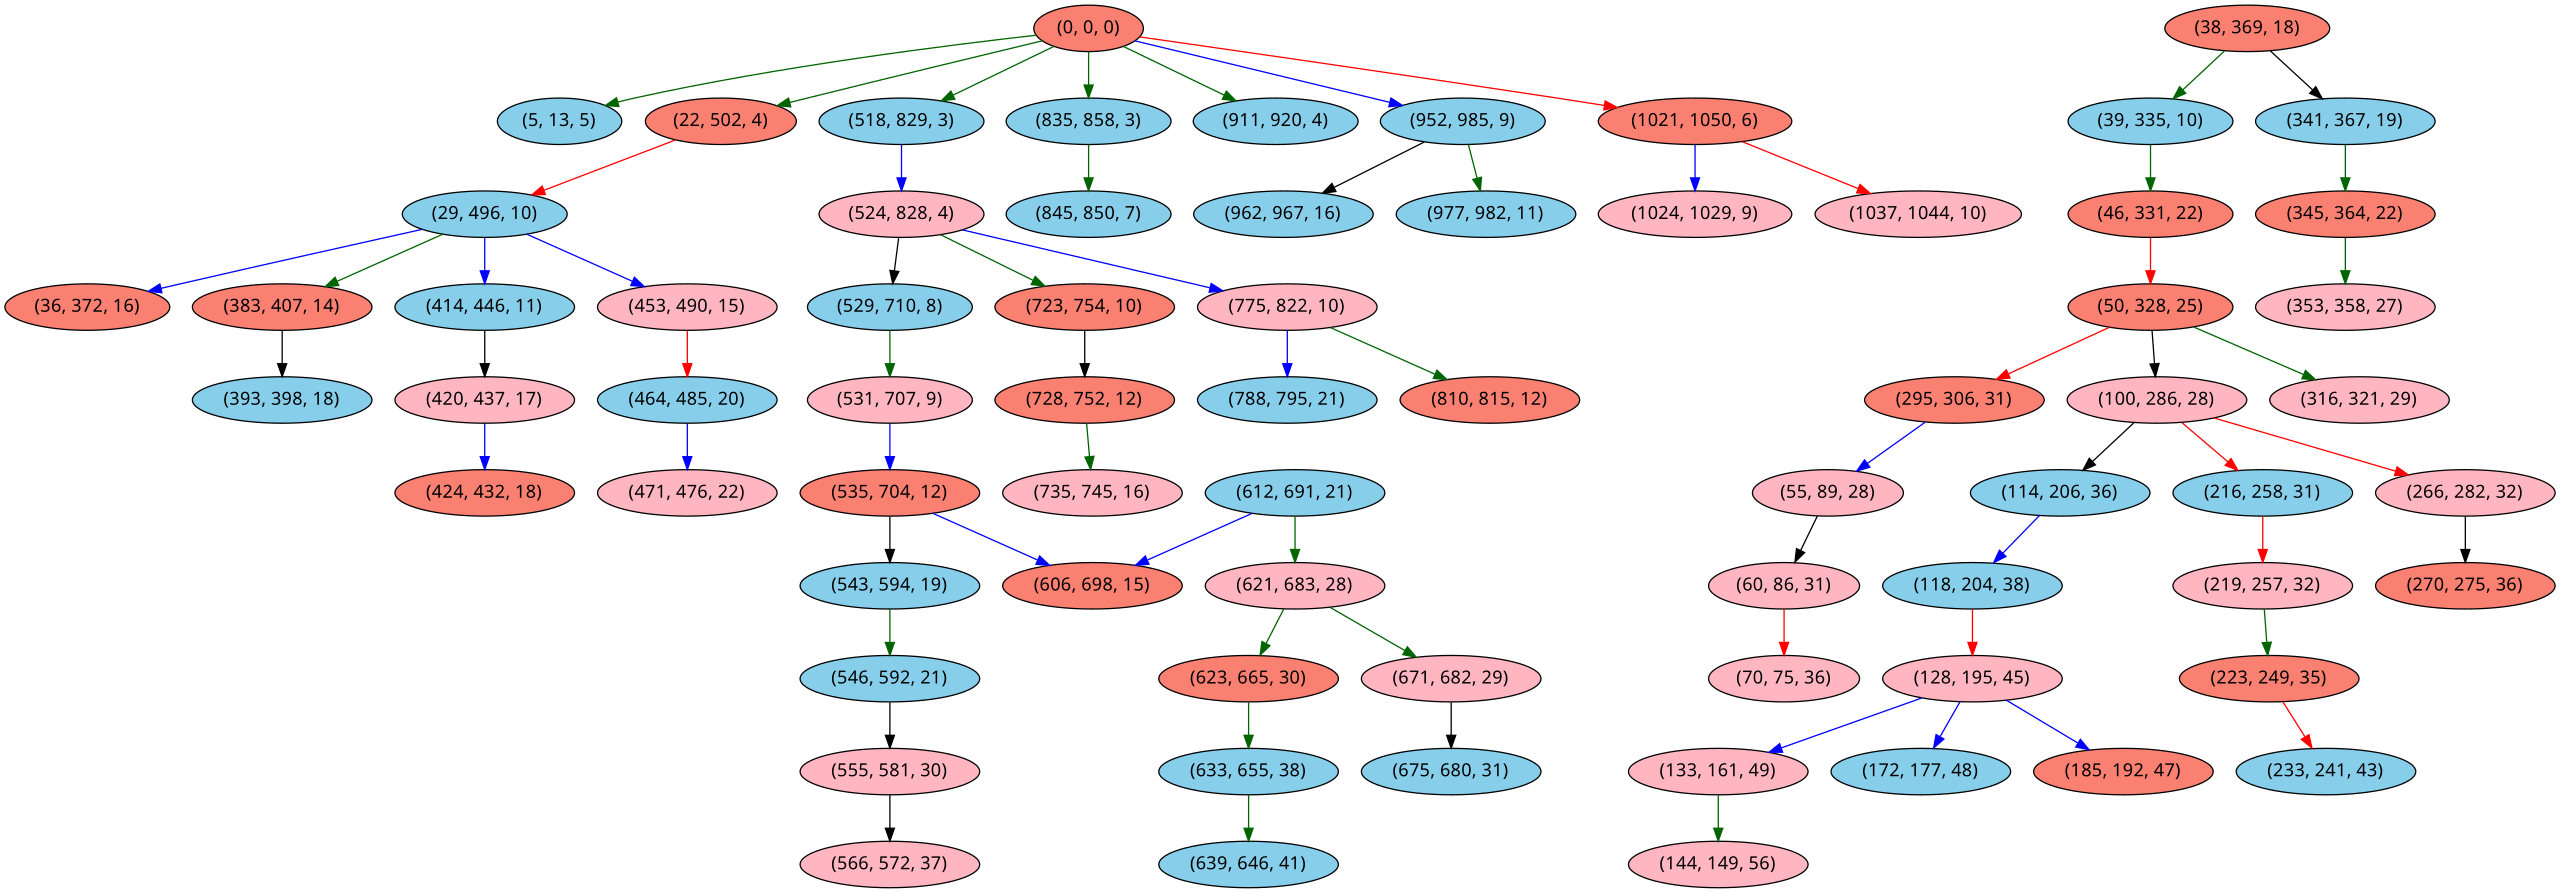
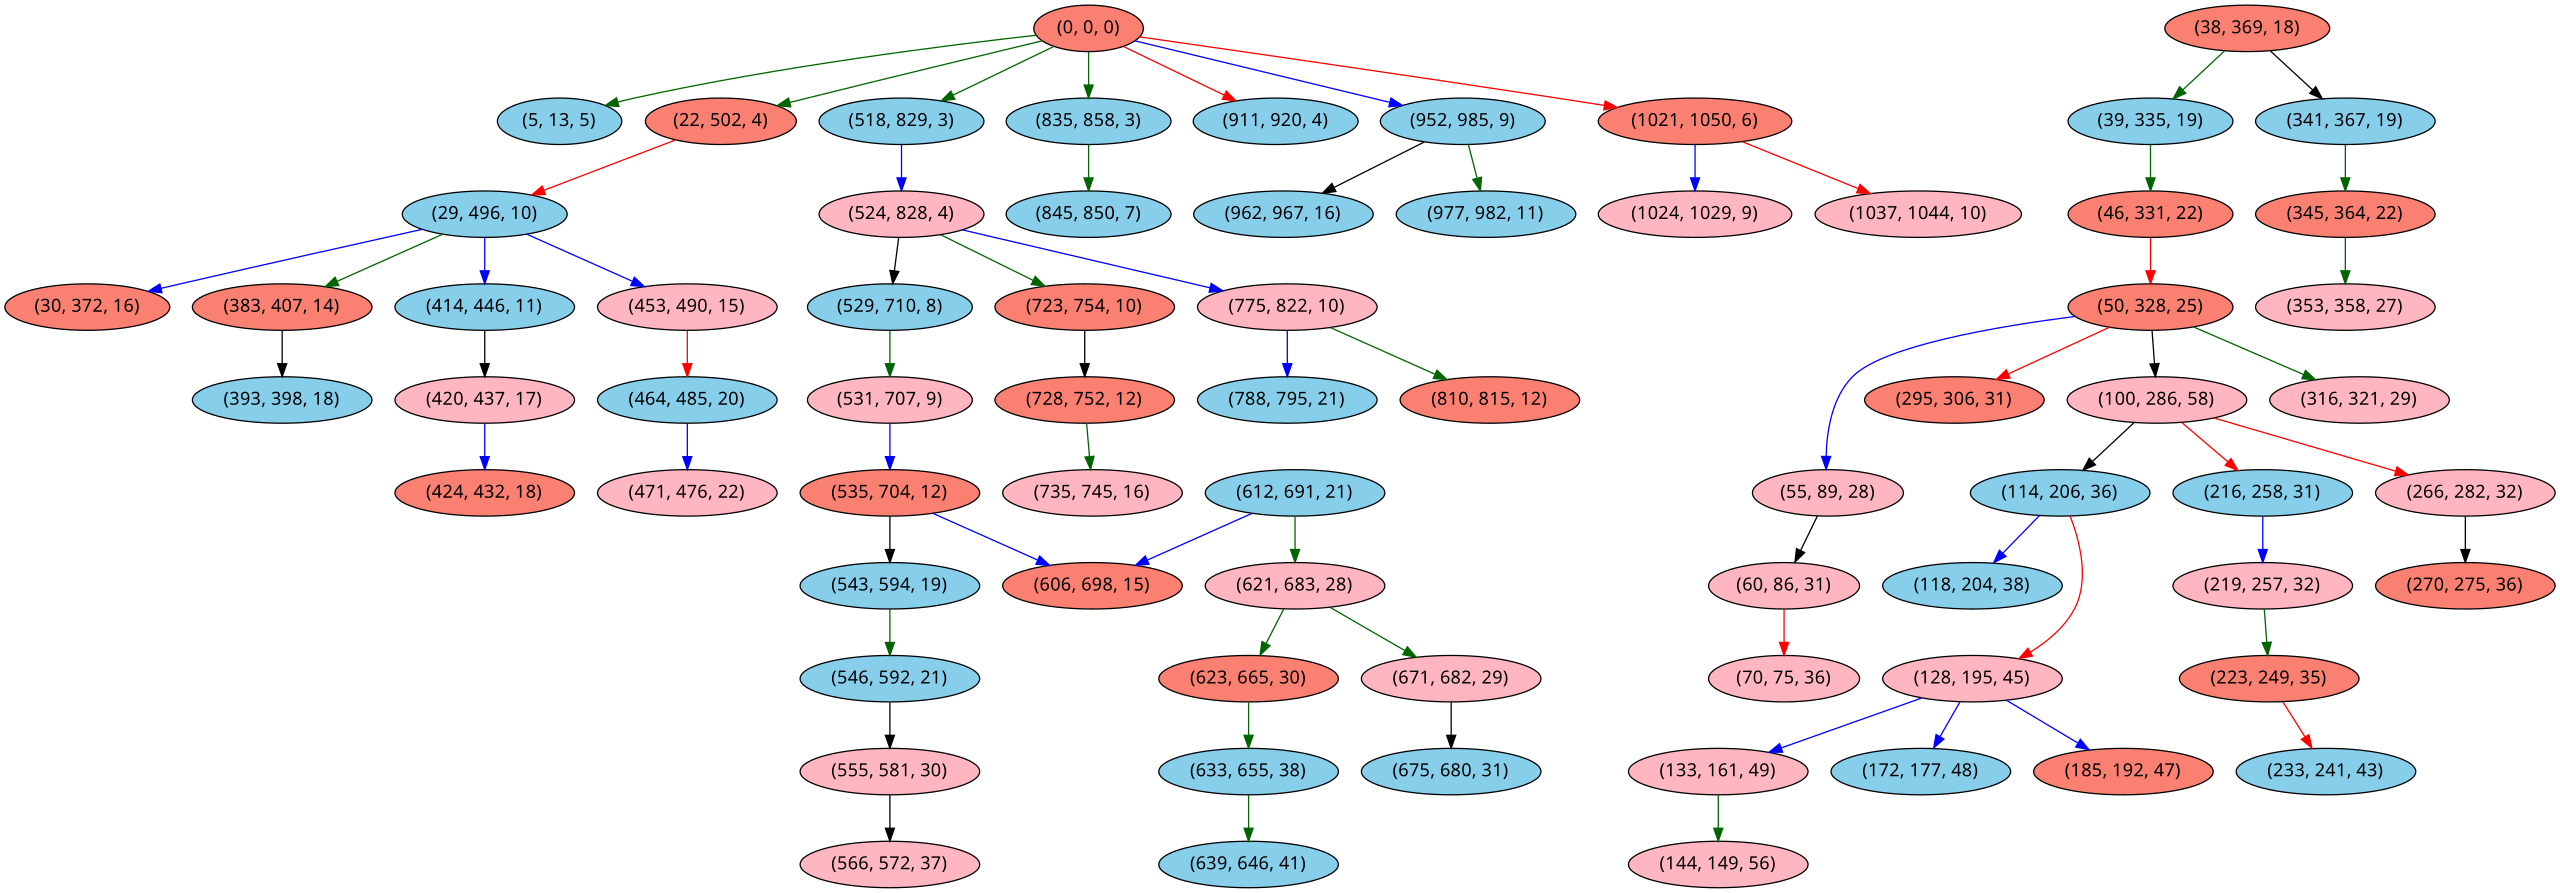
edge "(0, 0, 0)" -> "(911, 920, 4)": color darkgreen -> red
node "(39, 335, 10)": label "(39, 335, 10)" -> "(39, 335, 19)"
node "(36, 372, 16)": label "(36, 372, 16)" -> "(30, 372, 16)"
node "(100, 286, 28)": label "(100, 286, 28)" -> "(100, 286, 58)"
edge "(295, 306, 31)" -> "(55, 89, 28)": now "(50, 328, 25)" -> "(55, 89, 28)"
edge "(216, 258, 31)" -> "(219, 257, 32)": color red -> blue
edge "(118, 204, 38)" -> "(128, 195, 45)": now "(114, 206, 36)" -> "(128, 195, 45)"
